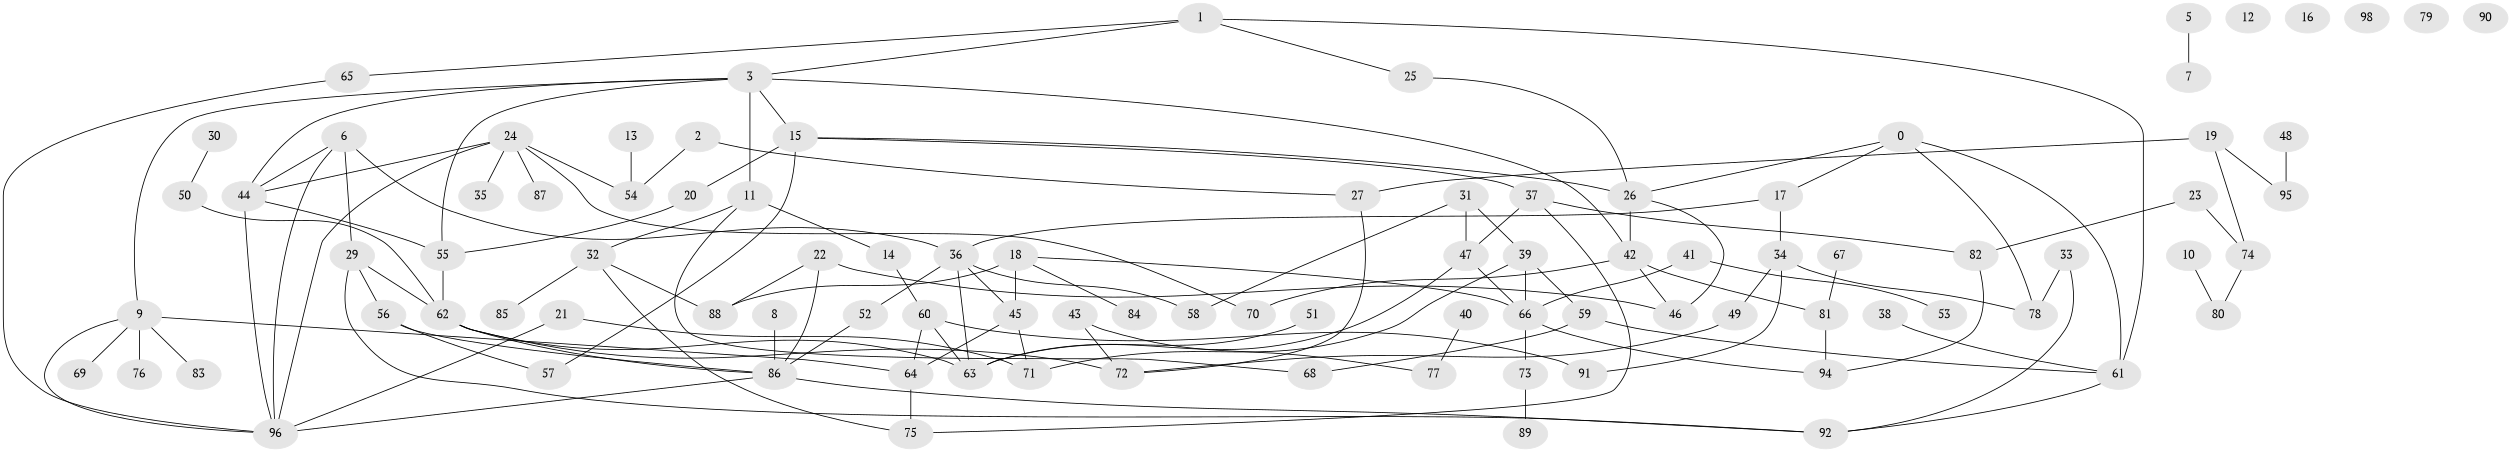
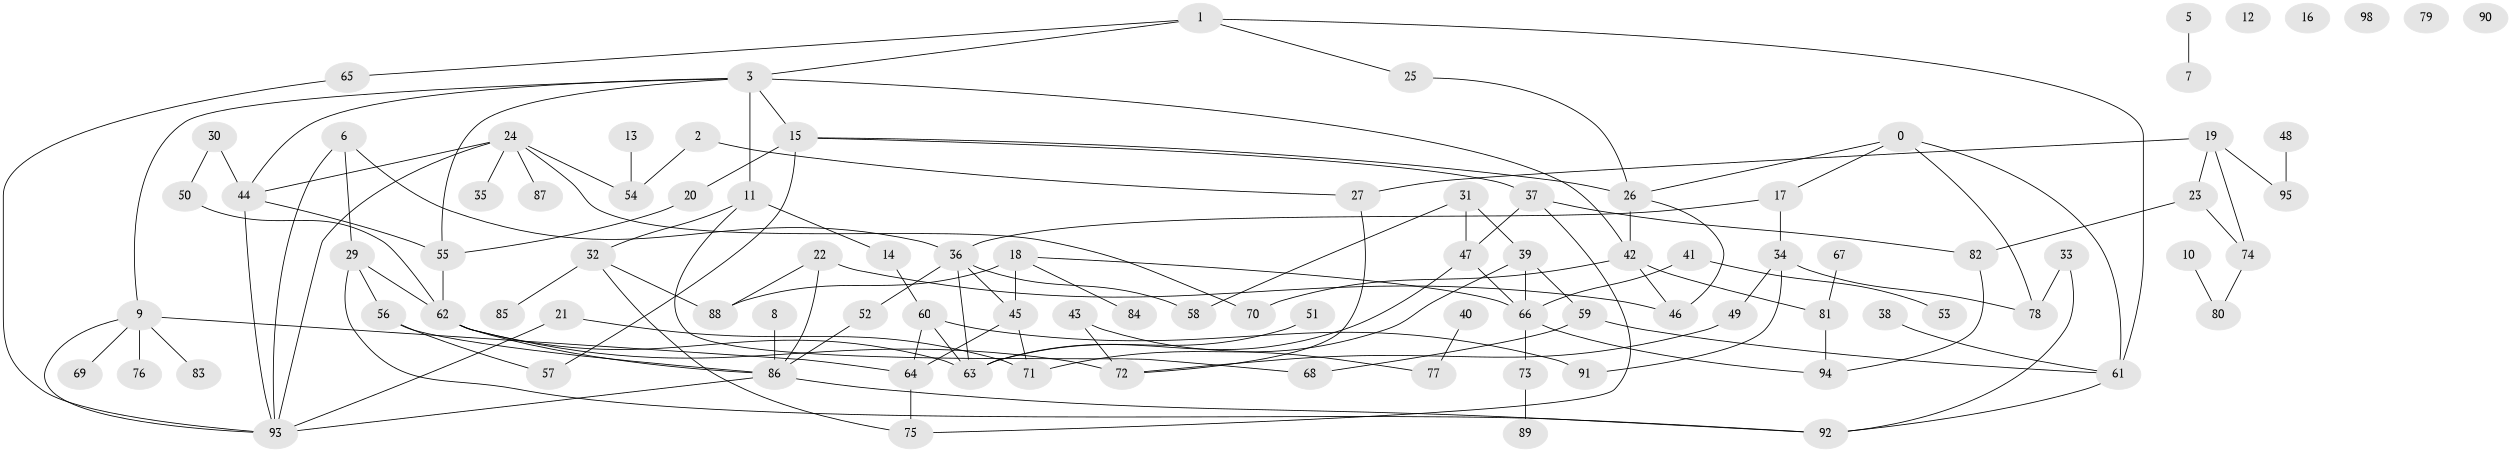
edge "6" -- "44": now "30" -- "44"
edge "19" -- "23": added
node "96": label "96" -> "93"
